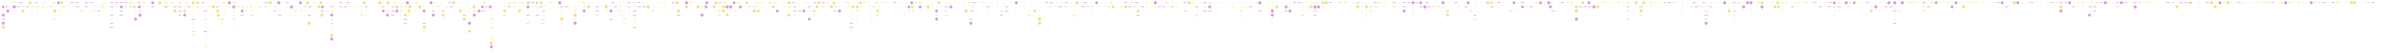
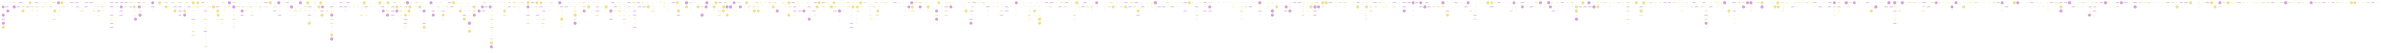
node "contig-647,1550": fillcolor khaki -> white
